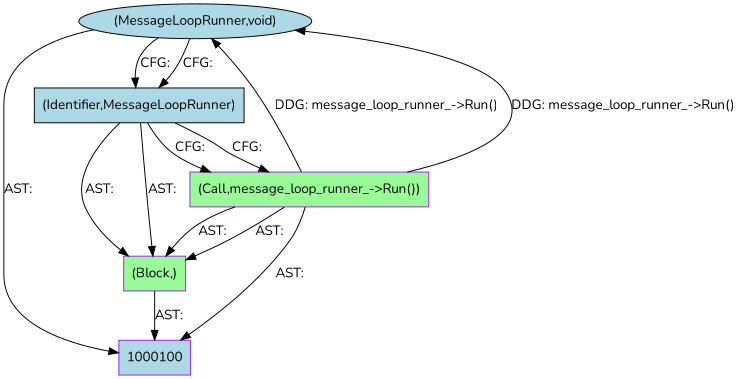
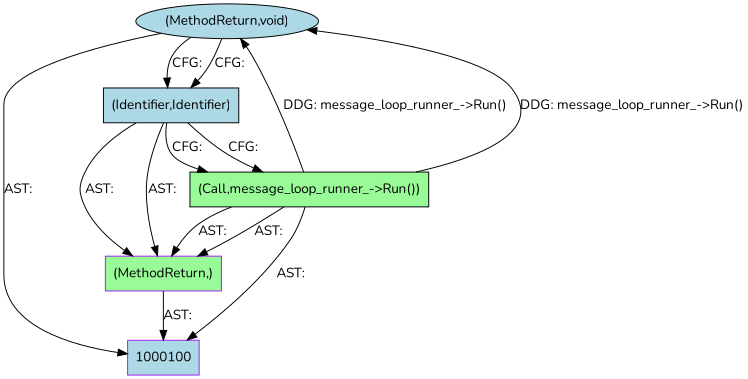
node "(MessageLoopRunner,void)": label "(MessageLoopRunner,void)" -> "(MethodReturn,void)"
node "(Identifier,MessageLoopRunner)": label "(Identifier,MessageLoopRunner)" -> "(Identifier,Identifier)"
node "(Call,message_loop_runner_->Run())": color purple -> black
node "(Block,)": label "(Block,)" -> "(MethodReturn,)"
